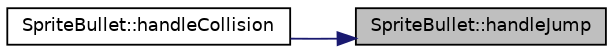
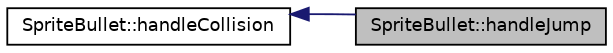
edge "SpriteBullet::handleCollision" -> "SpriteBullet::handleJump": reversed
